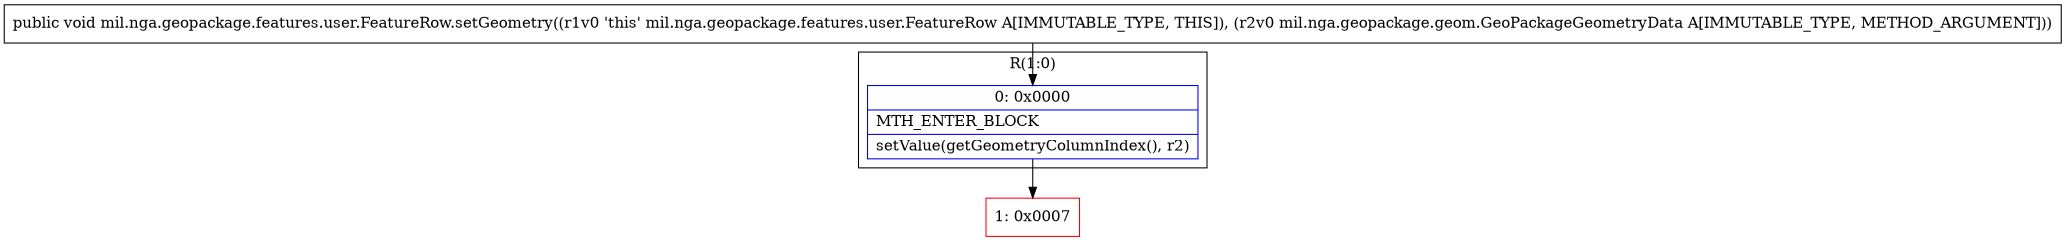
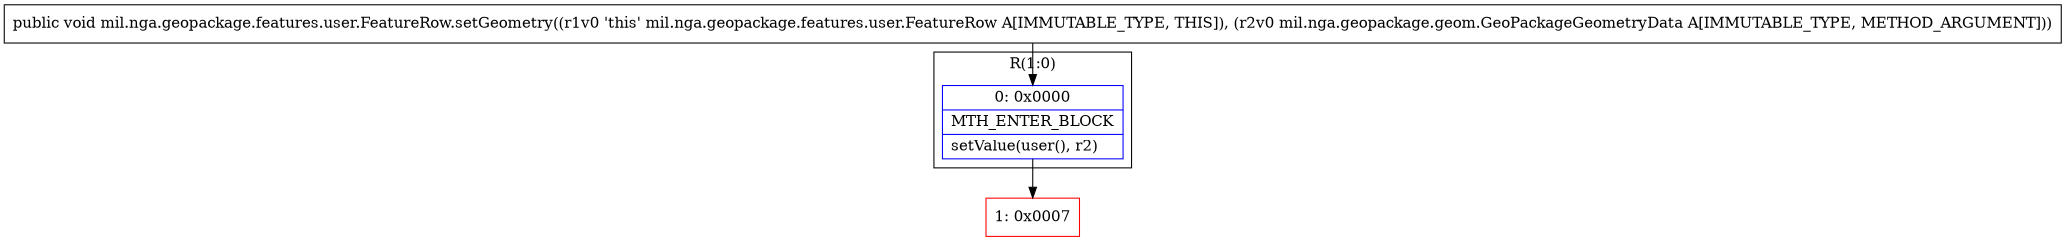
node "0: 0x0000": text "setValue(getGeometryColumnIndex(), r2)" -> "setValue(user(), r2)"
